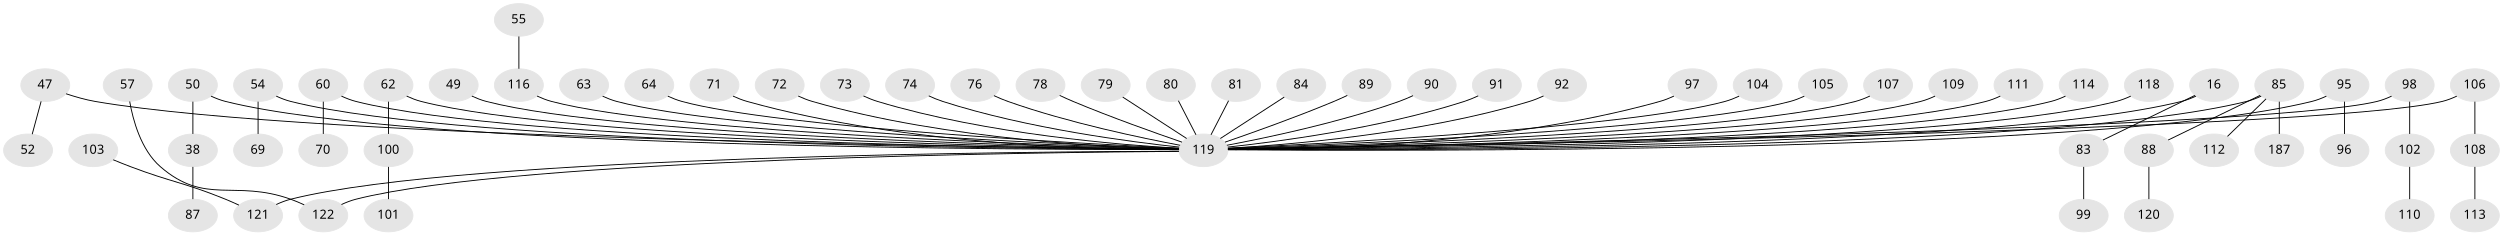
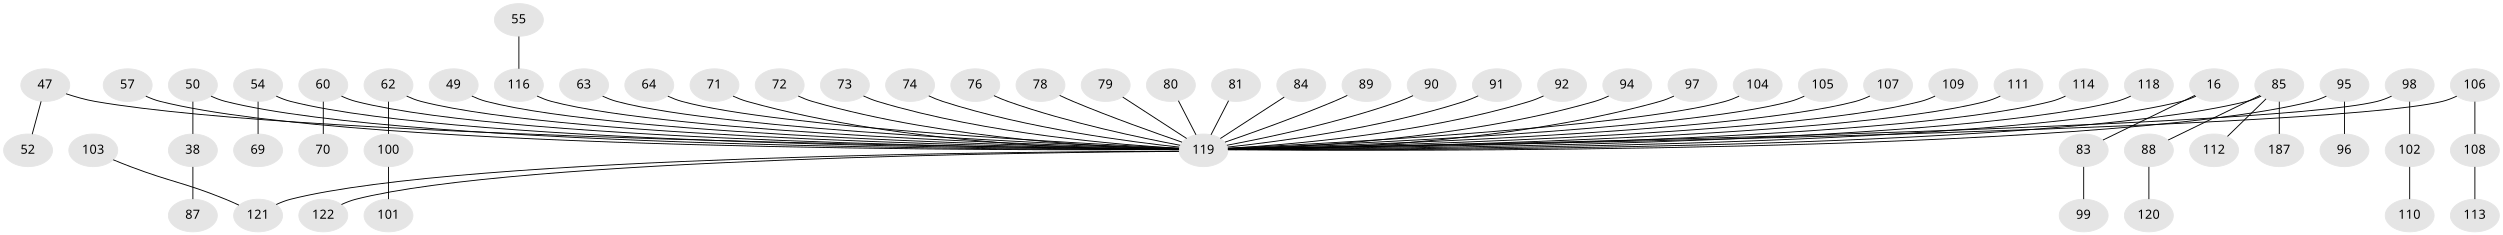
node "94": added
edge "57" -- "122": now "57" -- "119"
